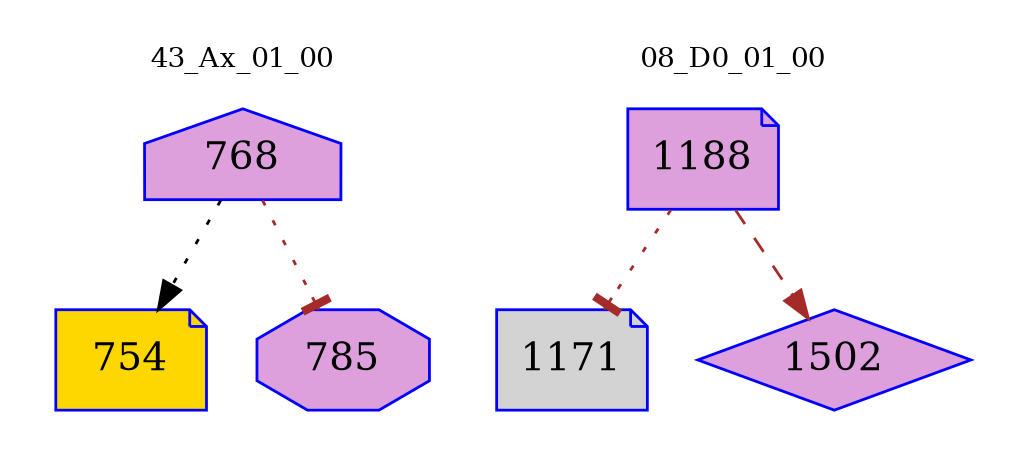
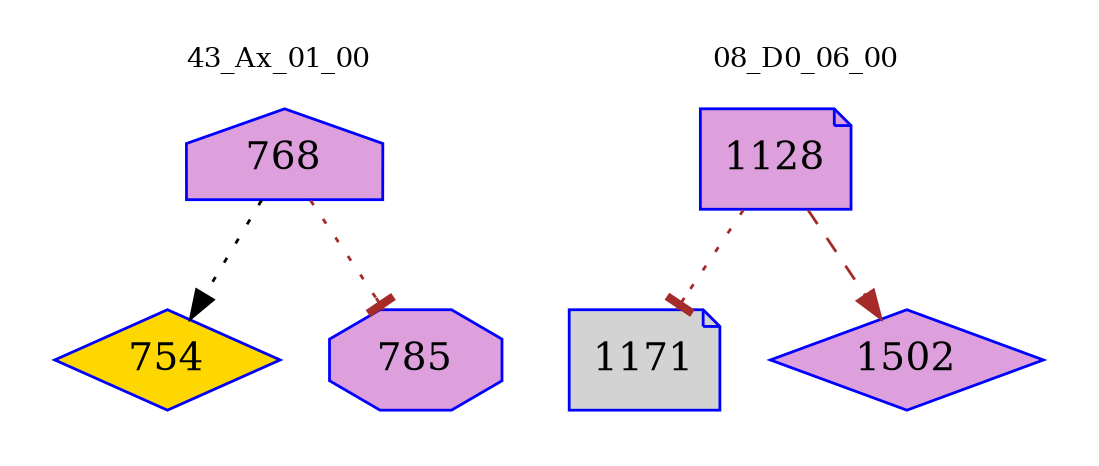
cluster "08_D0_01_00": label "08_D0_01_00" -> "08_D0_06_00"
node "1188": label "1188" -> "1128"
node "754": shape note -> diamond
